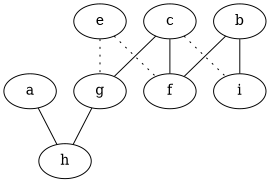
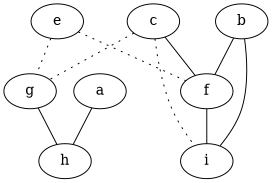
edge "c" -- "g": style solid -> dotted
edge "f" -- "i": added
